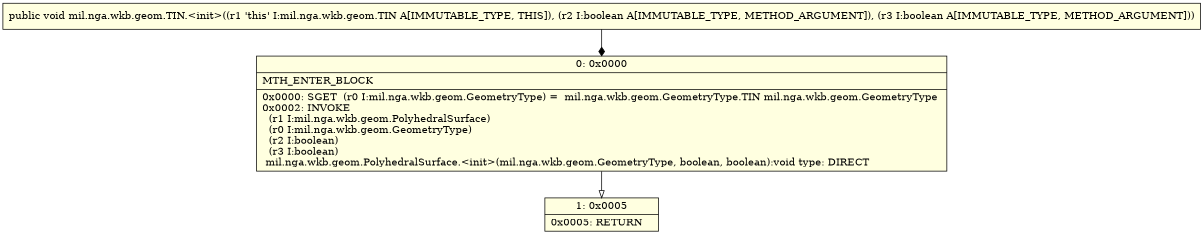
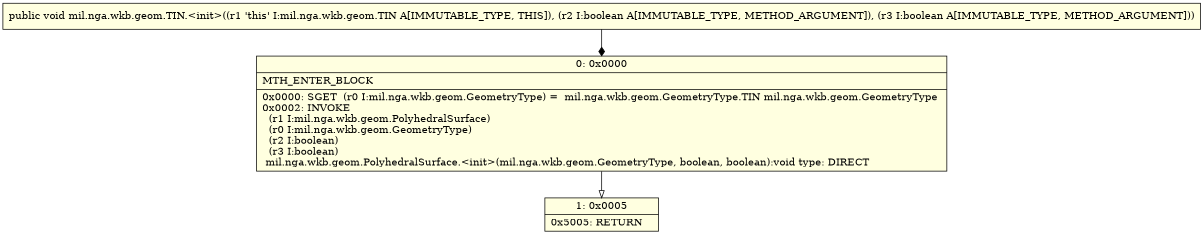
node "1: 0x0005": text "0x0005: RETURN" -> "0x5005: RETURN"
